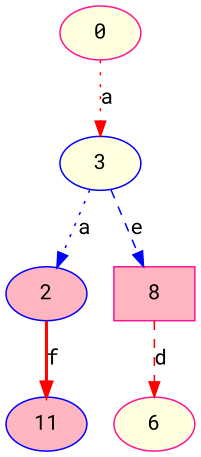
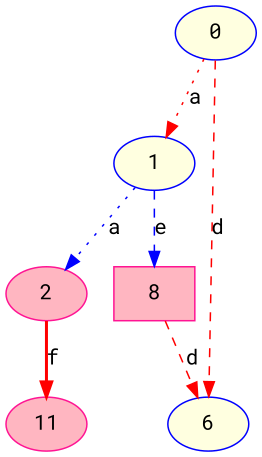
node "0": color deeppink -> blue
node "3": label "3" -> "1"
edge "0" -> "6": added, label "d"
node "2": color blue -> deeppink
node "11": color blue -> deeppink
node "6": color deeppink -> blue
